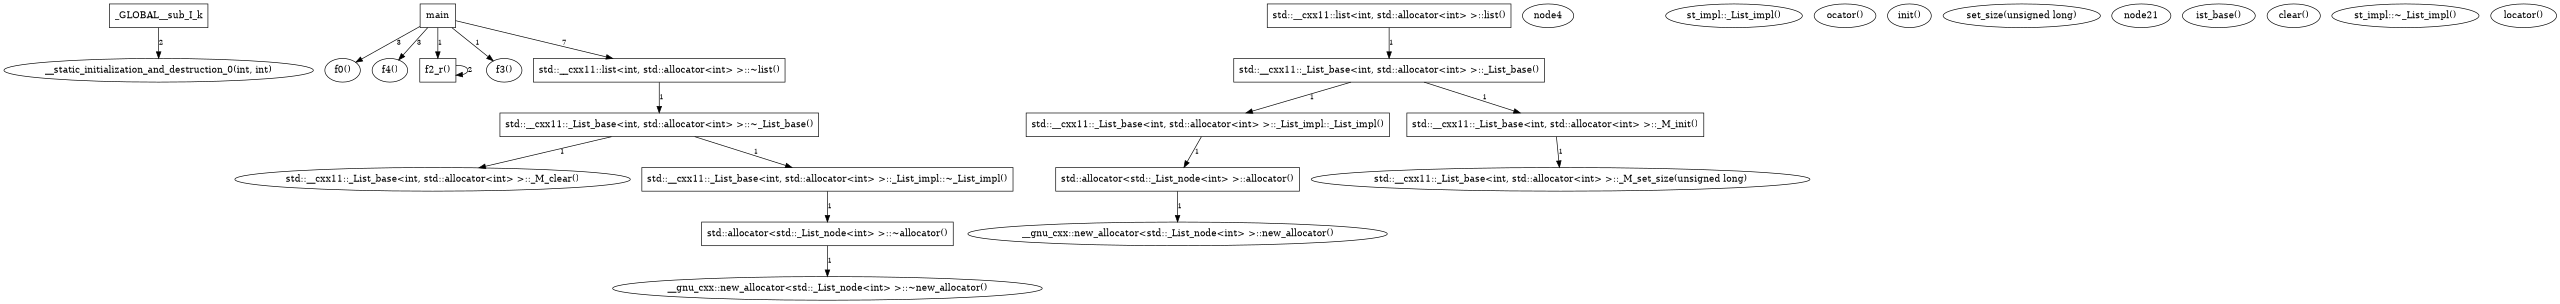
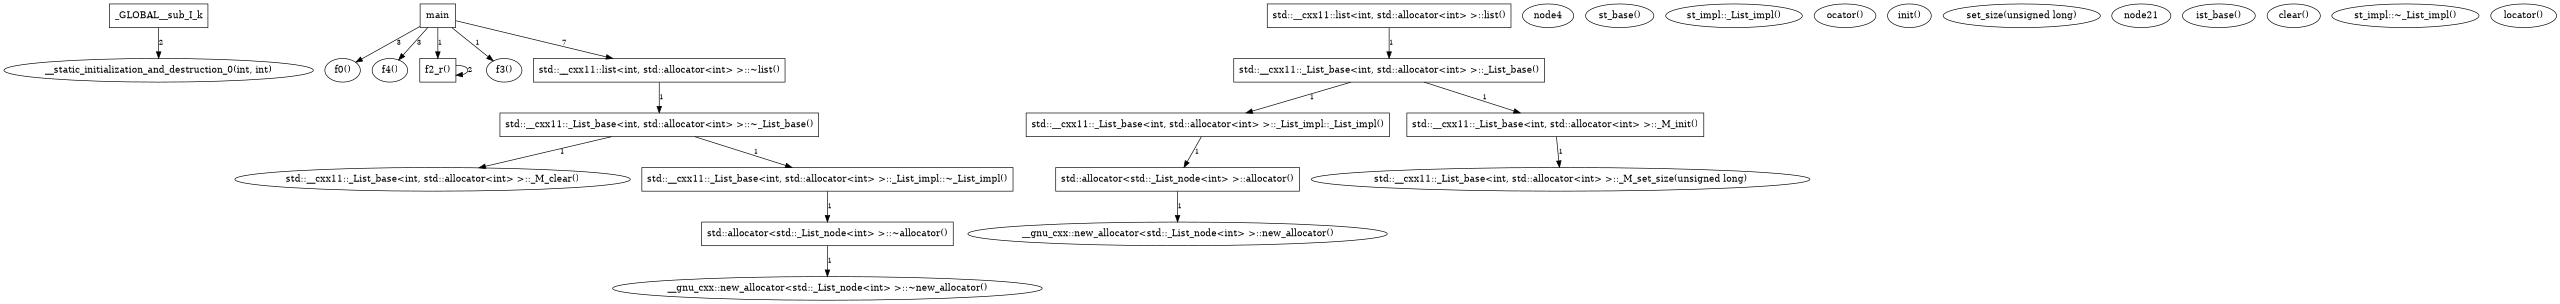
node "st_base()": added
